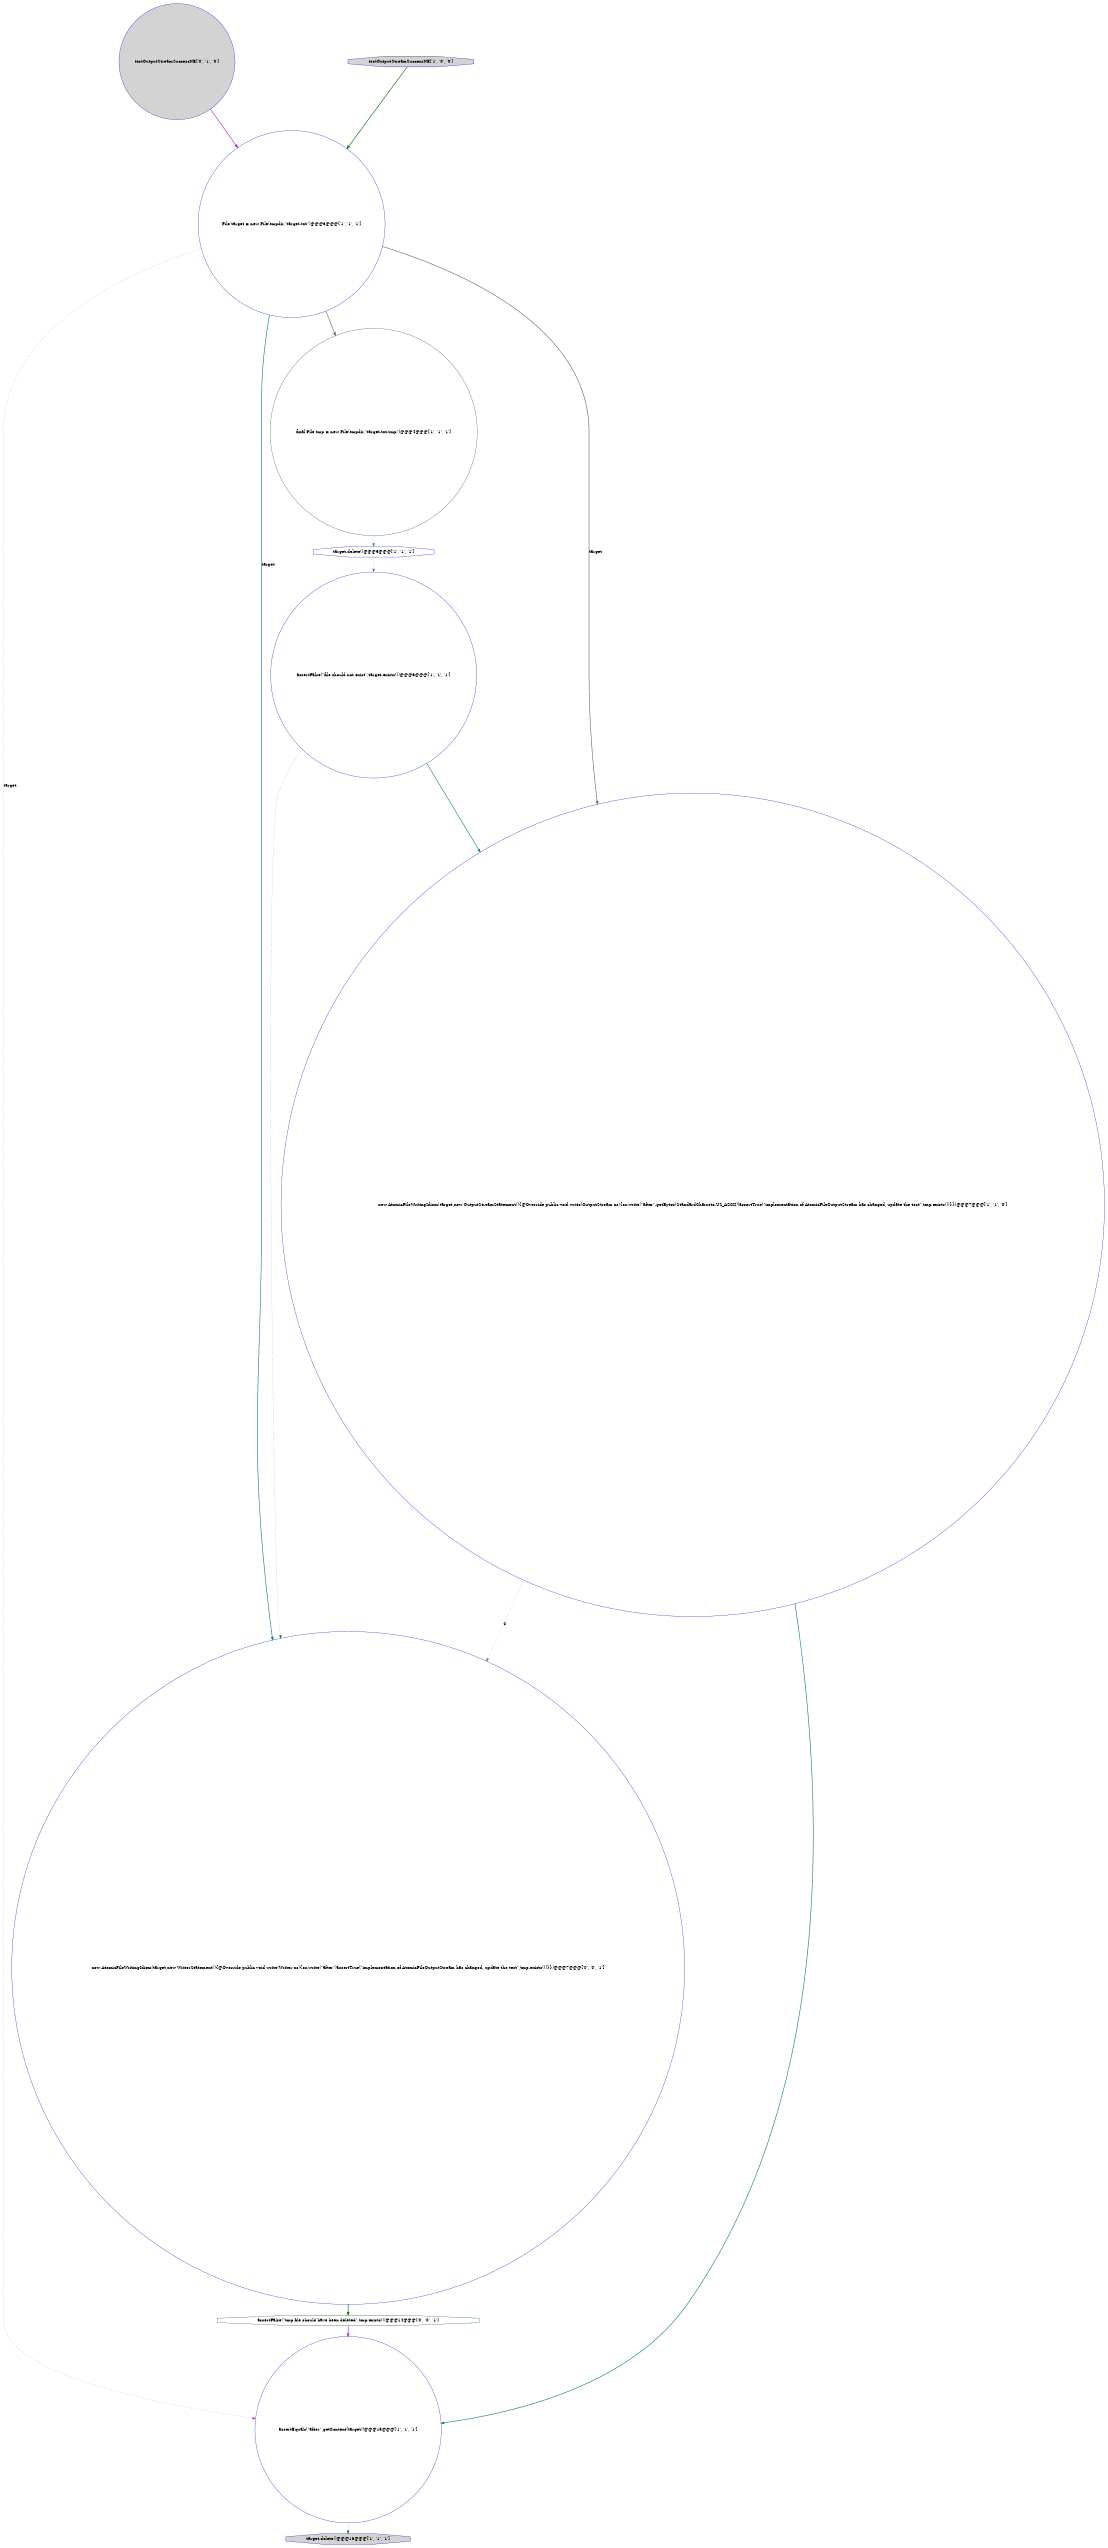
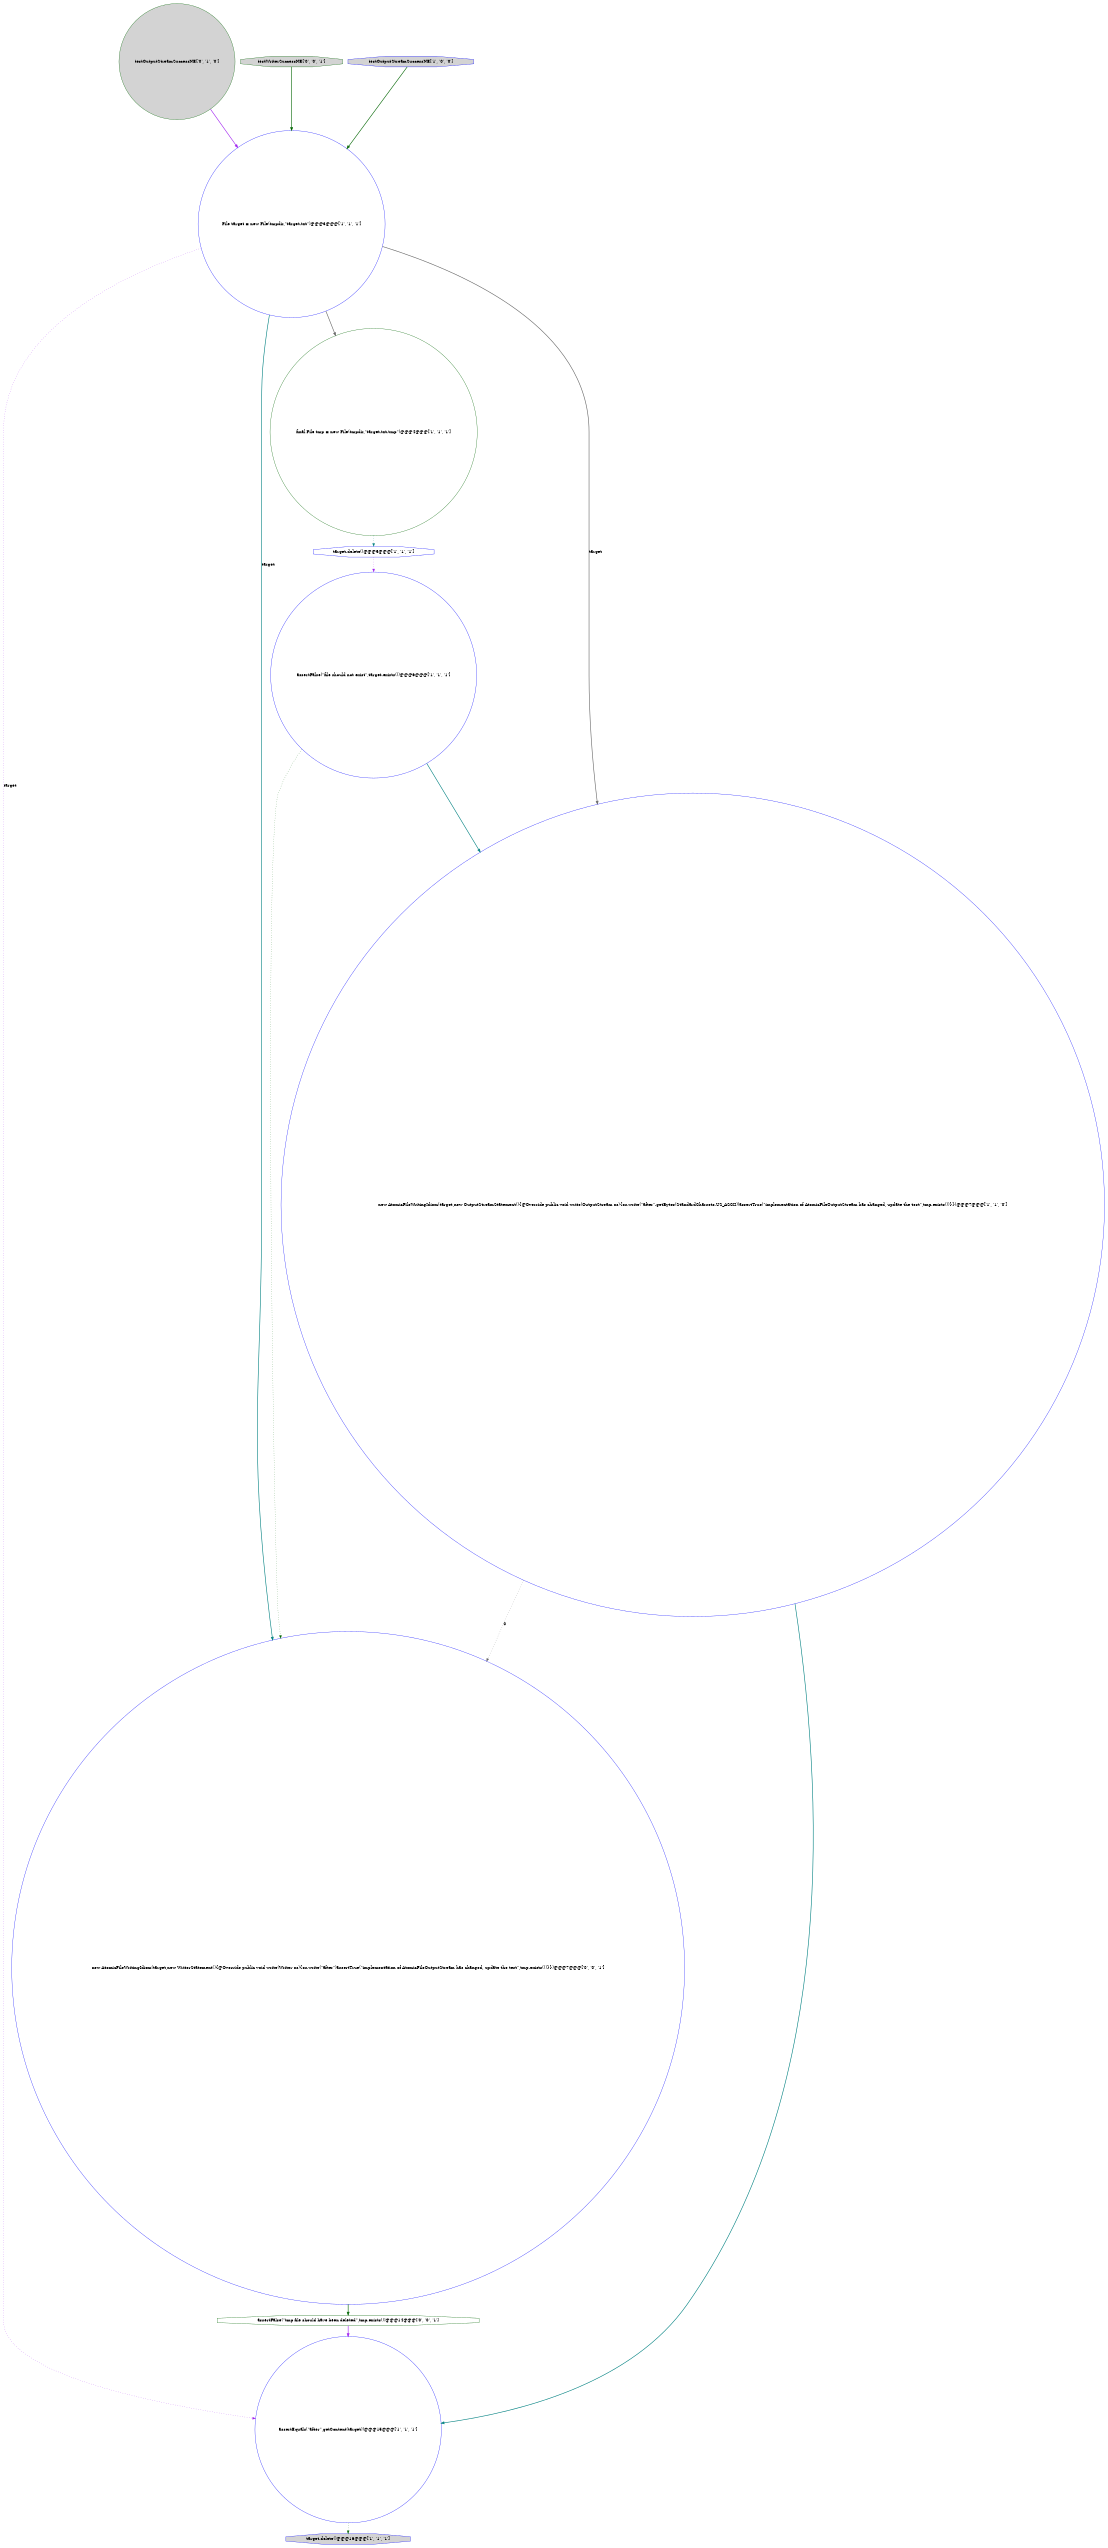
node "testOutputStreamSuccessNE['0', '1', '0']": color blue -> darkgreen
node "testWriterSuccessNE['0', '0', '1']": added
